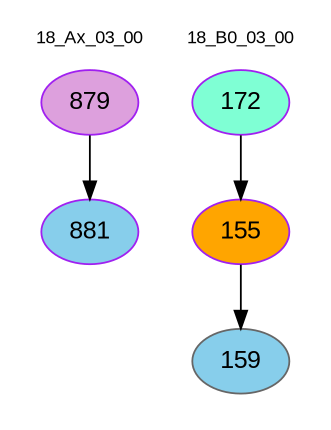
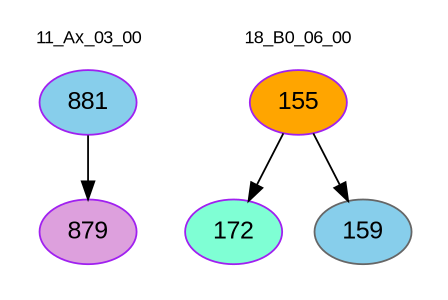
cluster "18_Ax_03_00": label "18_Ax_03_00" -> "11_Ax_03_00"
cluster "18_B0_03_00": label "18_B0_03_00" -> "18_B0_06_00"
edge "879" -> "881": reversed
edge "172" -> "155": reversed
